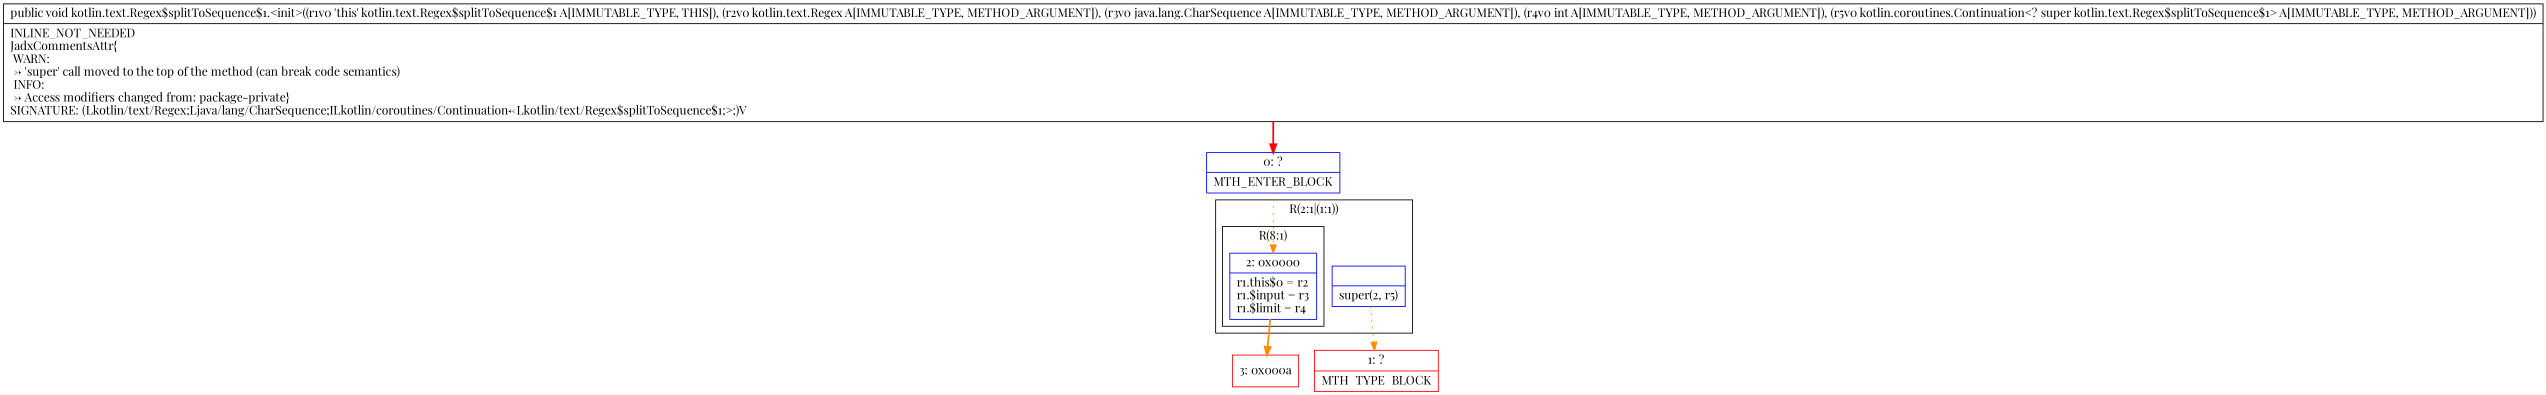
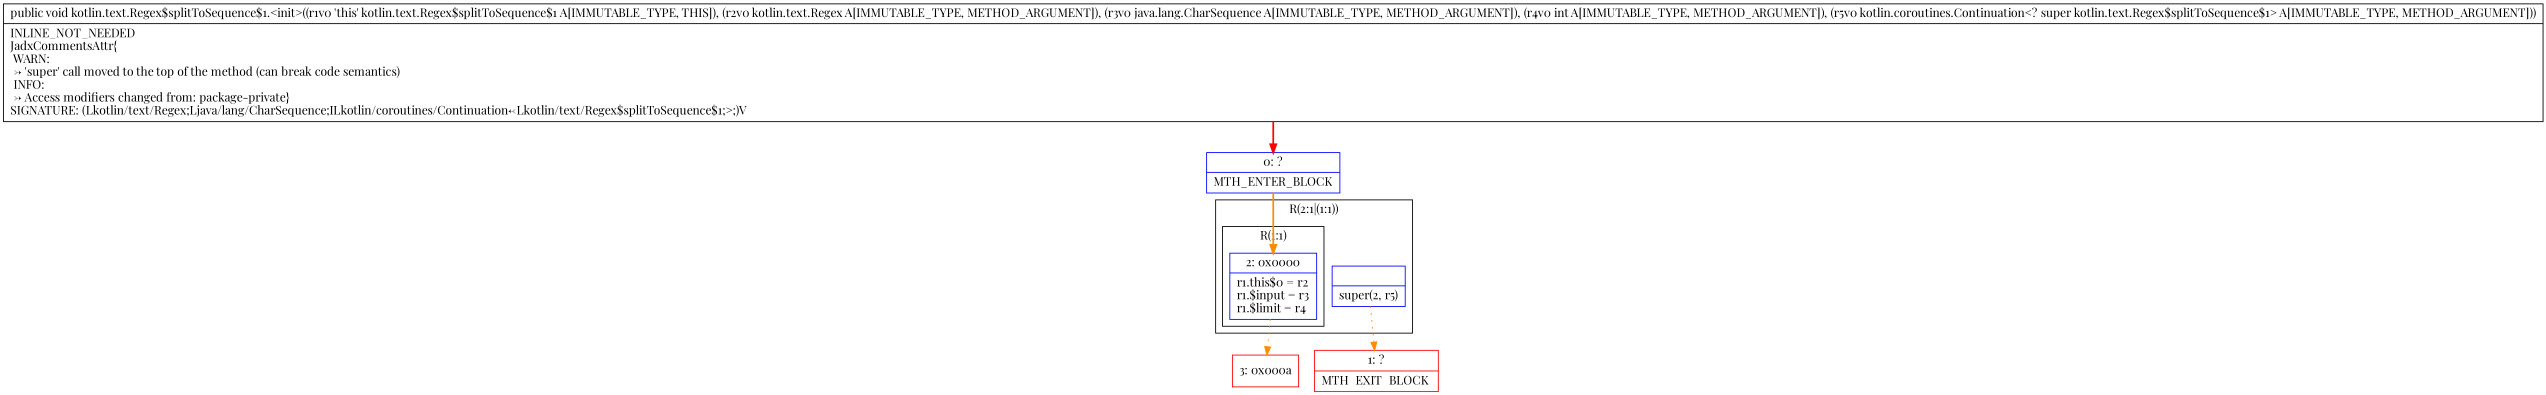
edge "0: ?" -> "2: 0x0000": style dotted -> bold
cluster "R(8:1)": label "R(8:1)" -> "R(1:1)"
edge "2: 0x0000" -> "3: 0x000a": style bold -> dotted
node "1: ?": text "MTH_TYPE_BLOCK" -> "MTH_EXIT_BLOCK"
